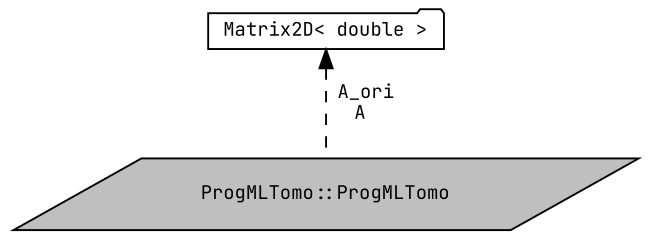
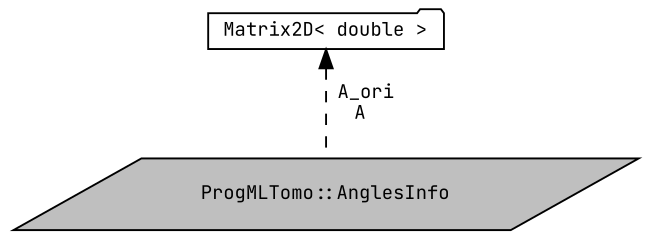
node "ProgMLTomo::ProgMLTomo": label "ProgMLTomo::ProgMLTomo" -> "ProgMLTomo::AnglesInfo"
